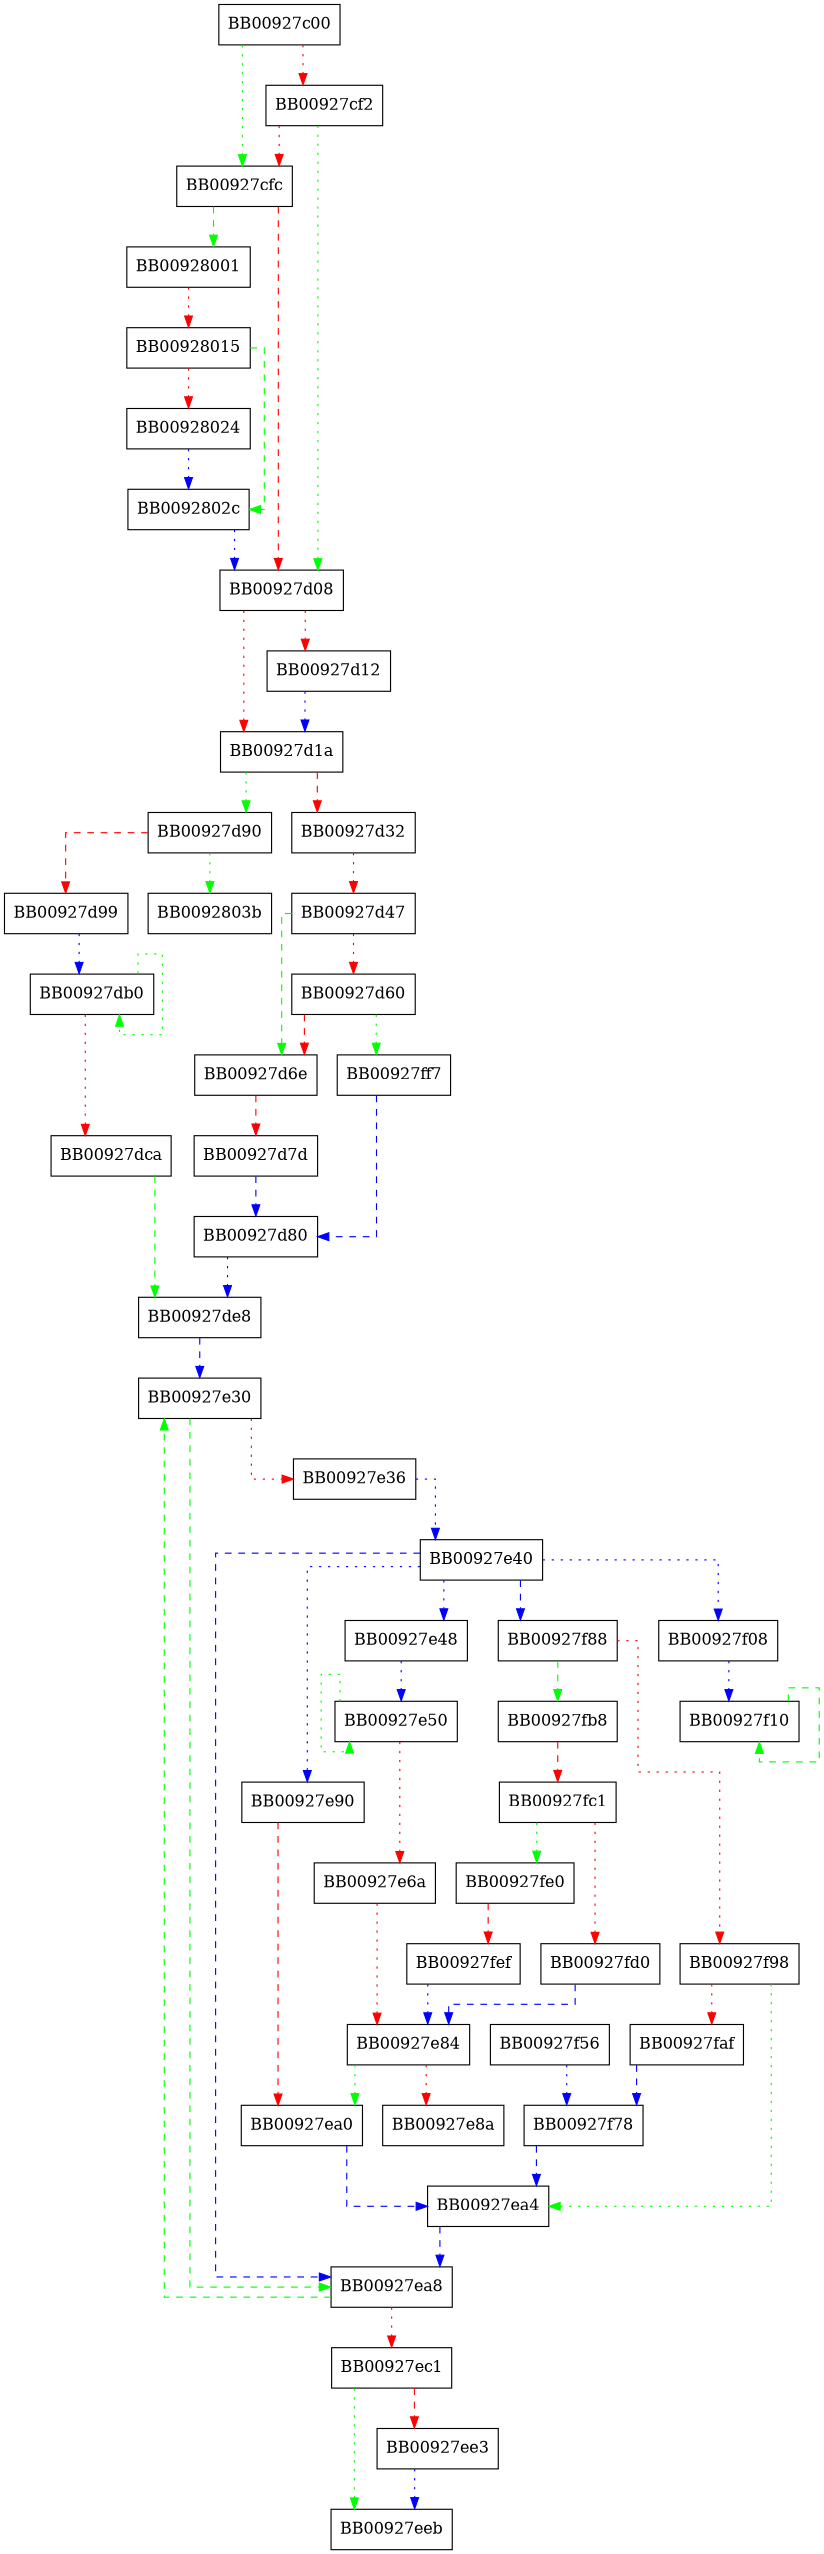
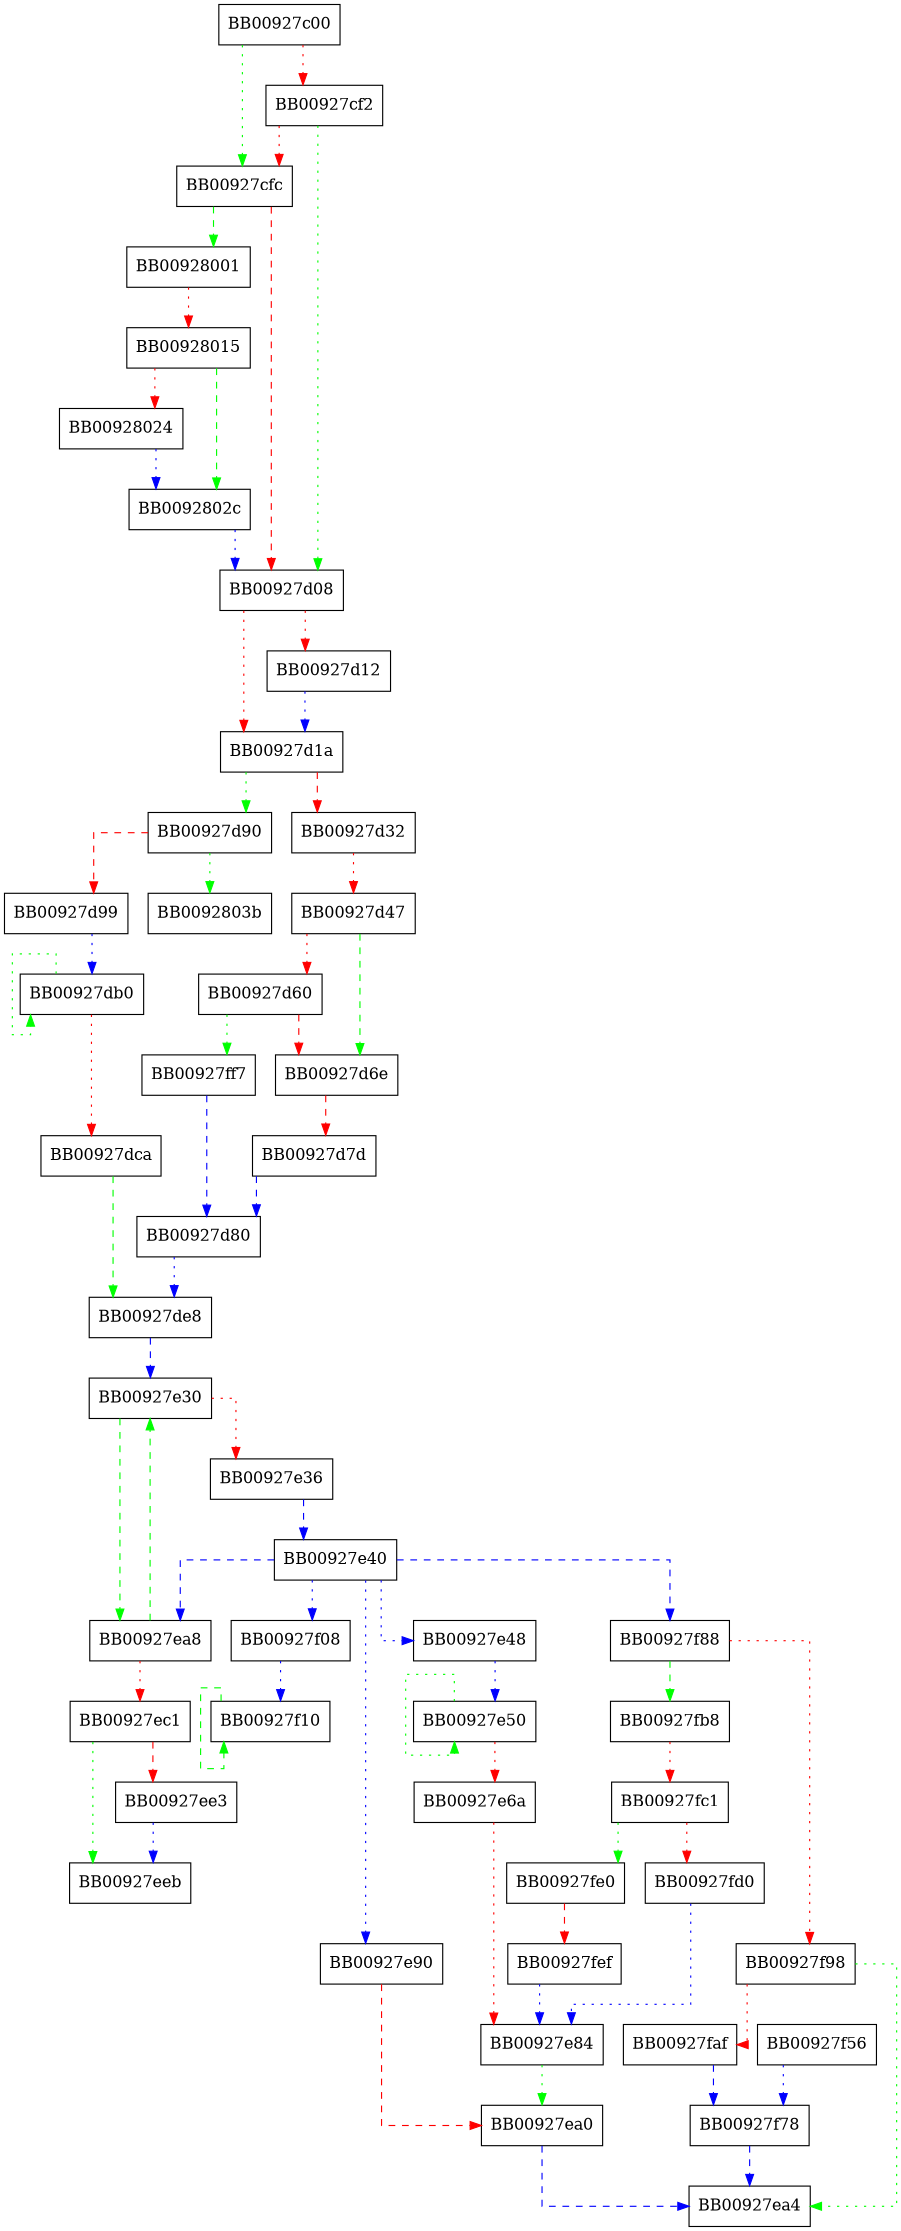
edge "BB00927e36" -> "BB00927e40": style dotted -> dashed
edge "BB00927fb8" -> "BB00927fc1": style dashed -> dotted
edge "BB00927fd0" -> "BB00927e84": style dashed -> dotted
node "BB00927e8a": removed
edge "BB00927ea4" -> "BB00927ea8": removed
